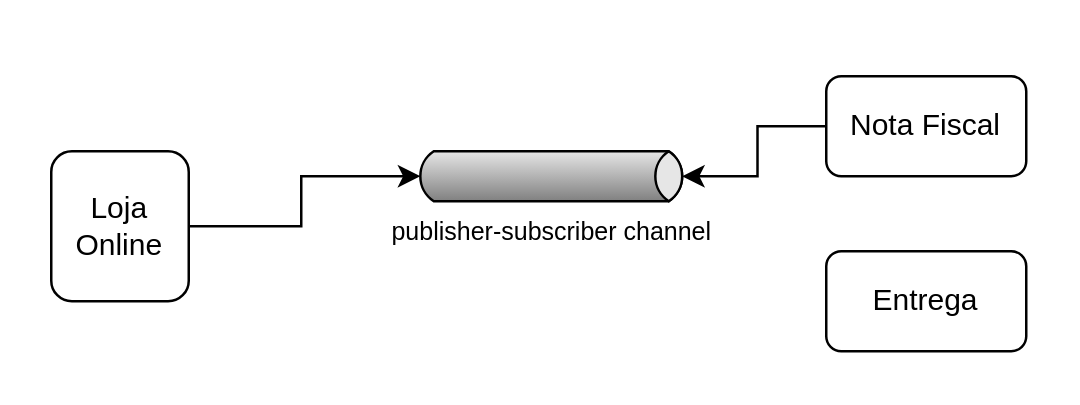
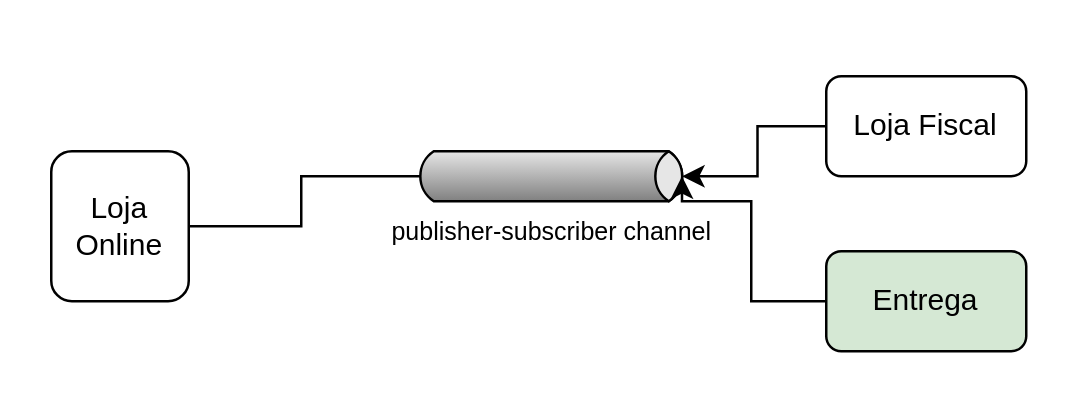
node "Nota Fiscal": label "Nota Fiscal" -> "Loja Fiscal"
edge "Loja Online" -> "publisher-subscriber channel": arrowhead classic -> none
edge "Entrega" -> "publisher-subscriber channel": added
node "Entrega": fillcolor #ffffff -> #d5e8d4
